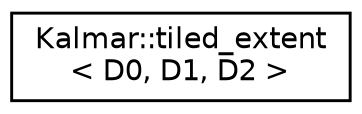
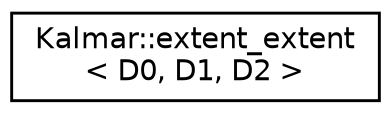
node "Kalmar::tiled_extent < D0, D1, D2 >": label "Kalmar::tiled_extent < D0, D1, D2 >" -> "Kalmar::extent_extent < D0, D1, D2 >"
